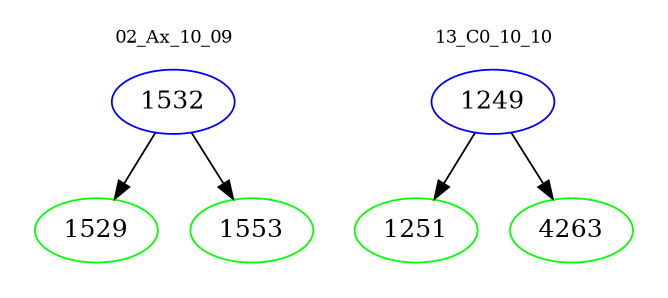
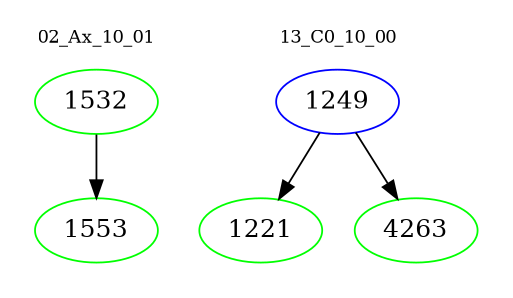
cluster "02_Ax_10_09": label "02_Ax_10_09" -> "02_Ax_10_01"
cluster "13_C0_10_10": label "13_C0_10_10" -> "13_C0_10_00"
node "1532": color blue -> green
node "1529": removed
node "1251": label "1251" -> "1221"
